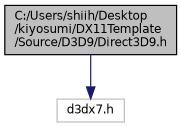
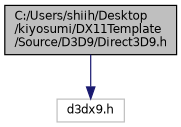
node "d3dx7.h": label "d3dx7.h" -> "d3dx9.h"
